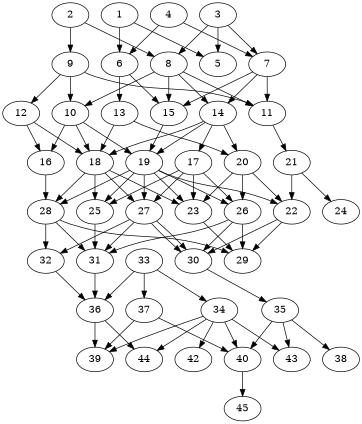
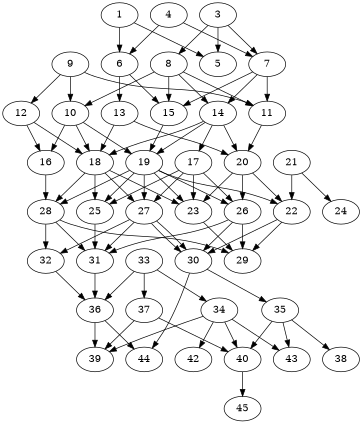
node "2": removed
edge "11" -> "21": now "11" -> "20"
edge "34" -> "44": now "30" -> "44"
